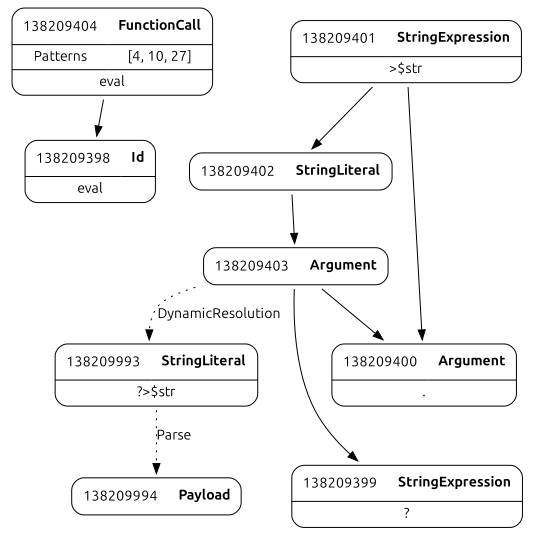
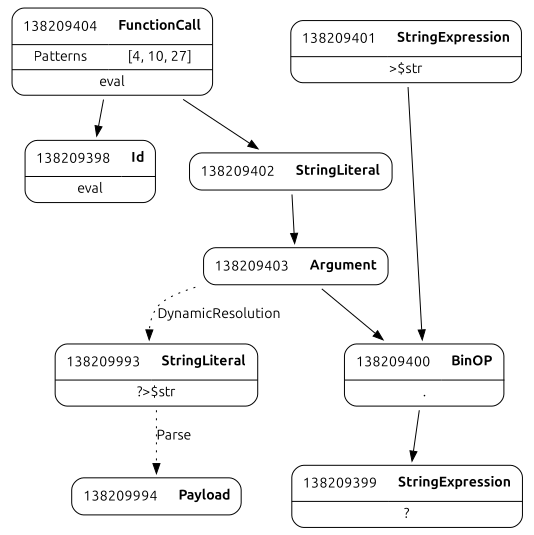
edge "138209401" -> "138209402": now "138209404" -> "138209402"
node "138209400": text "Argument" -> "BinOP"
edge "138209403" -> "138209399": now "138209400" -> "138209399"
